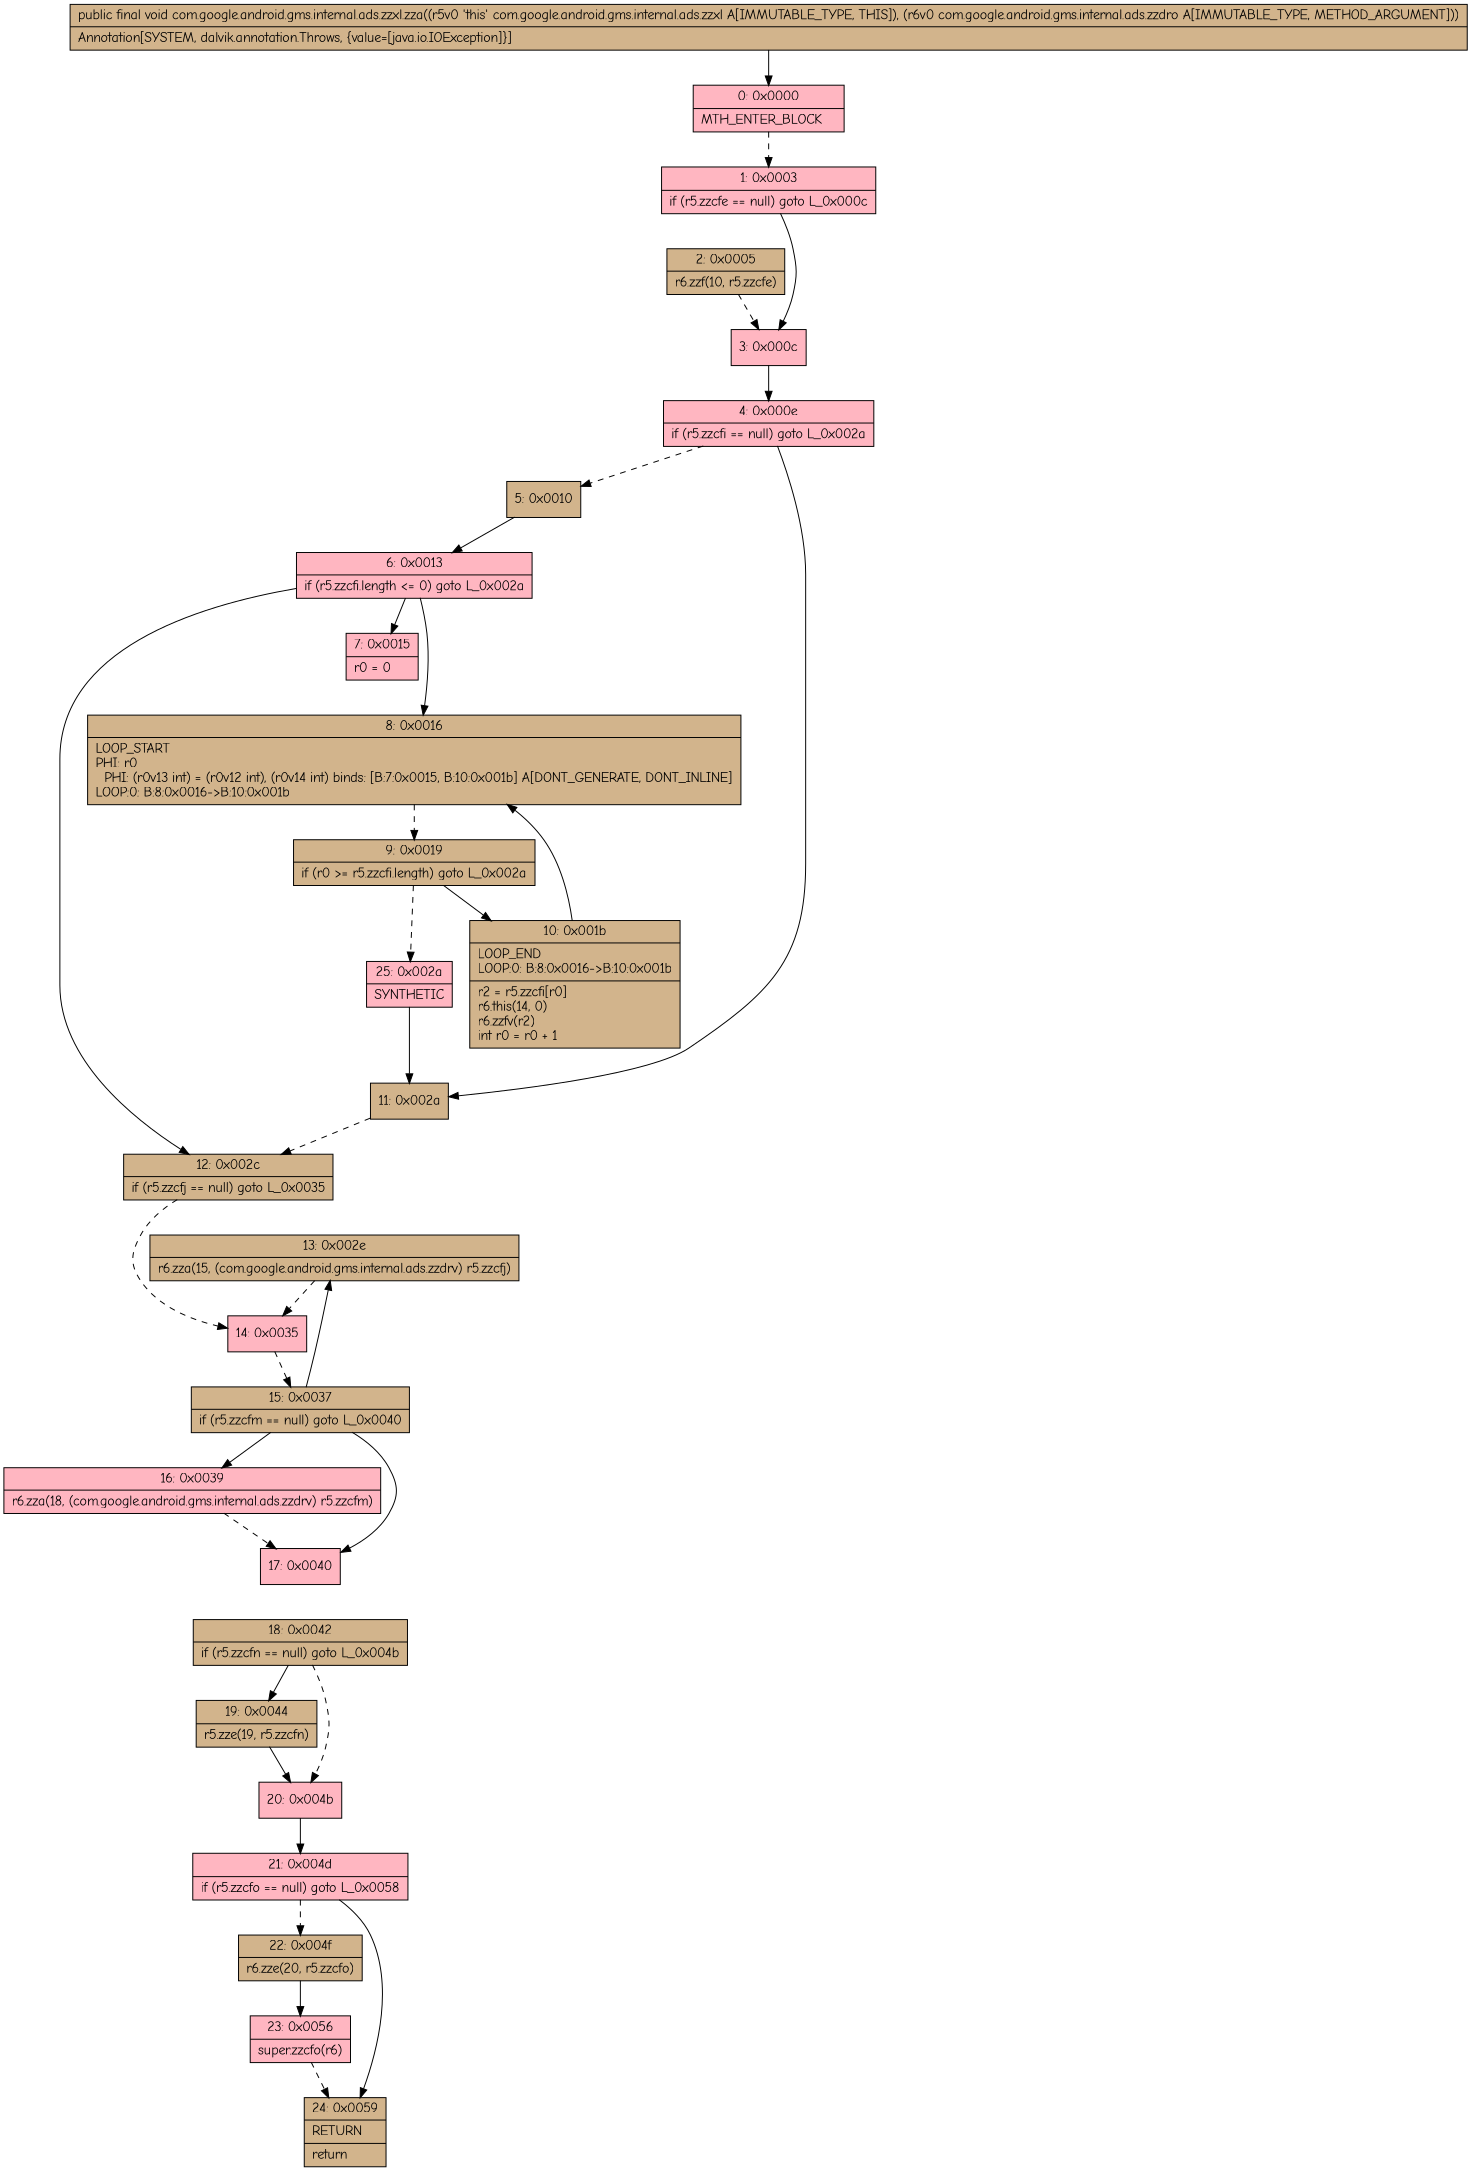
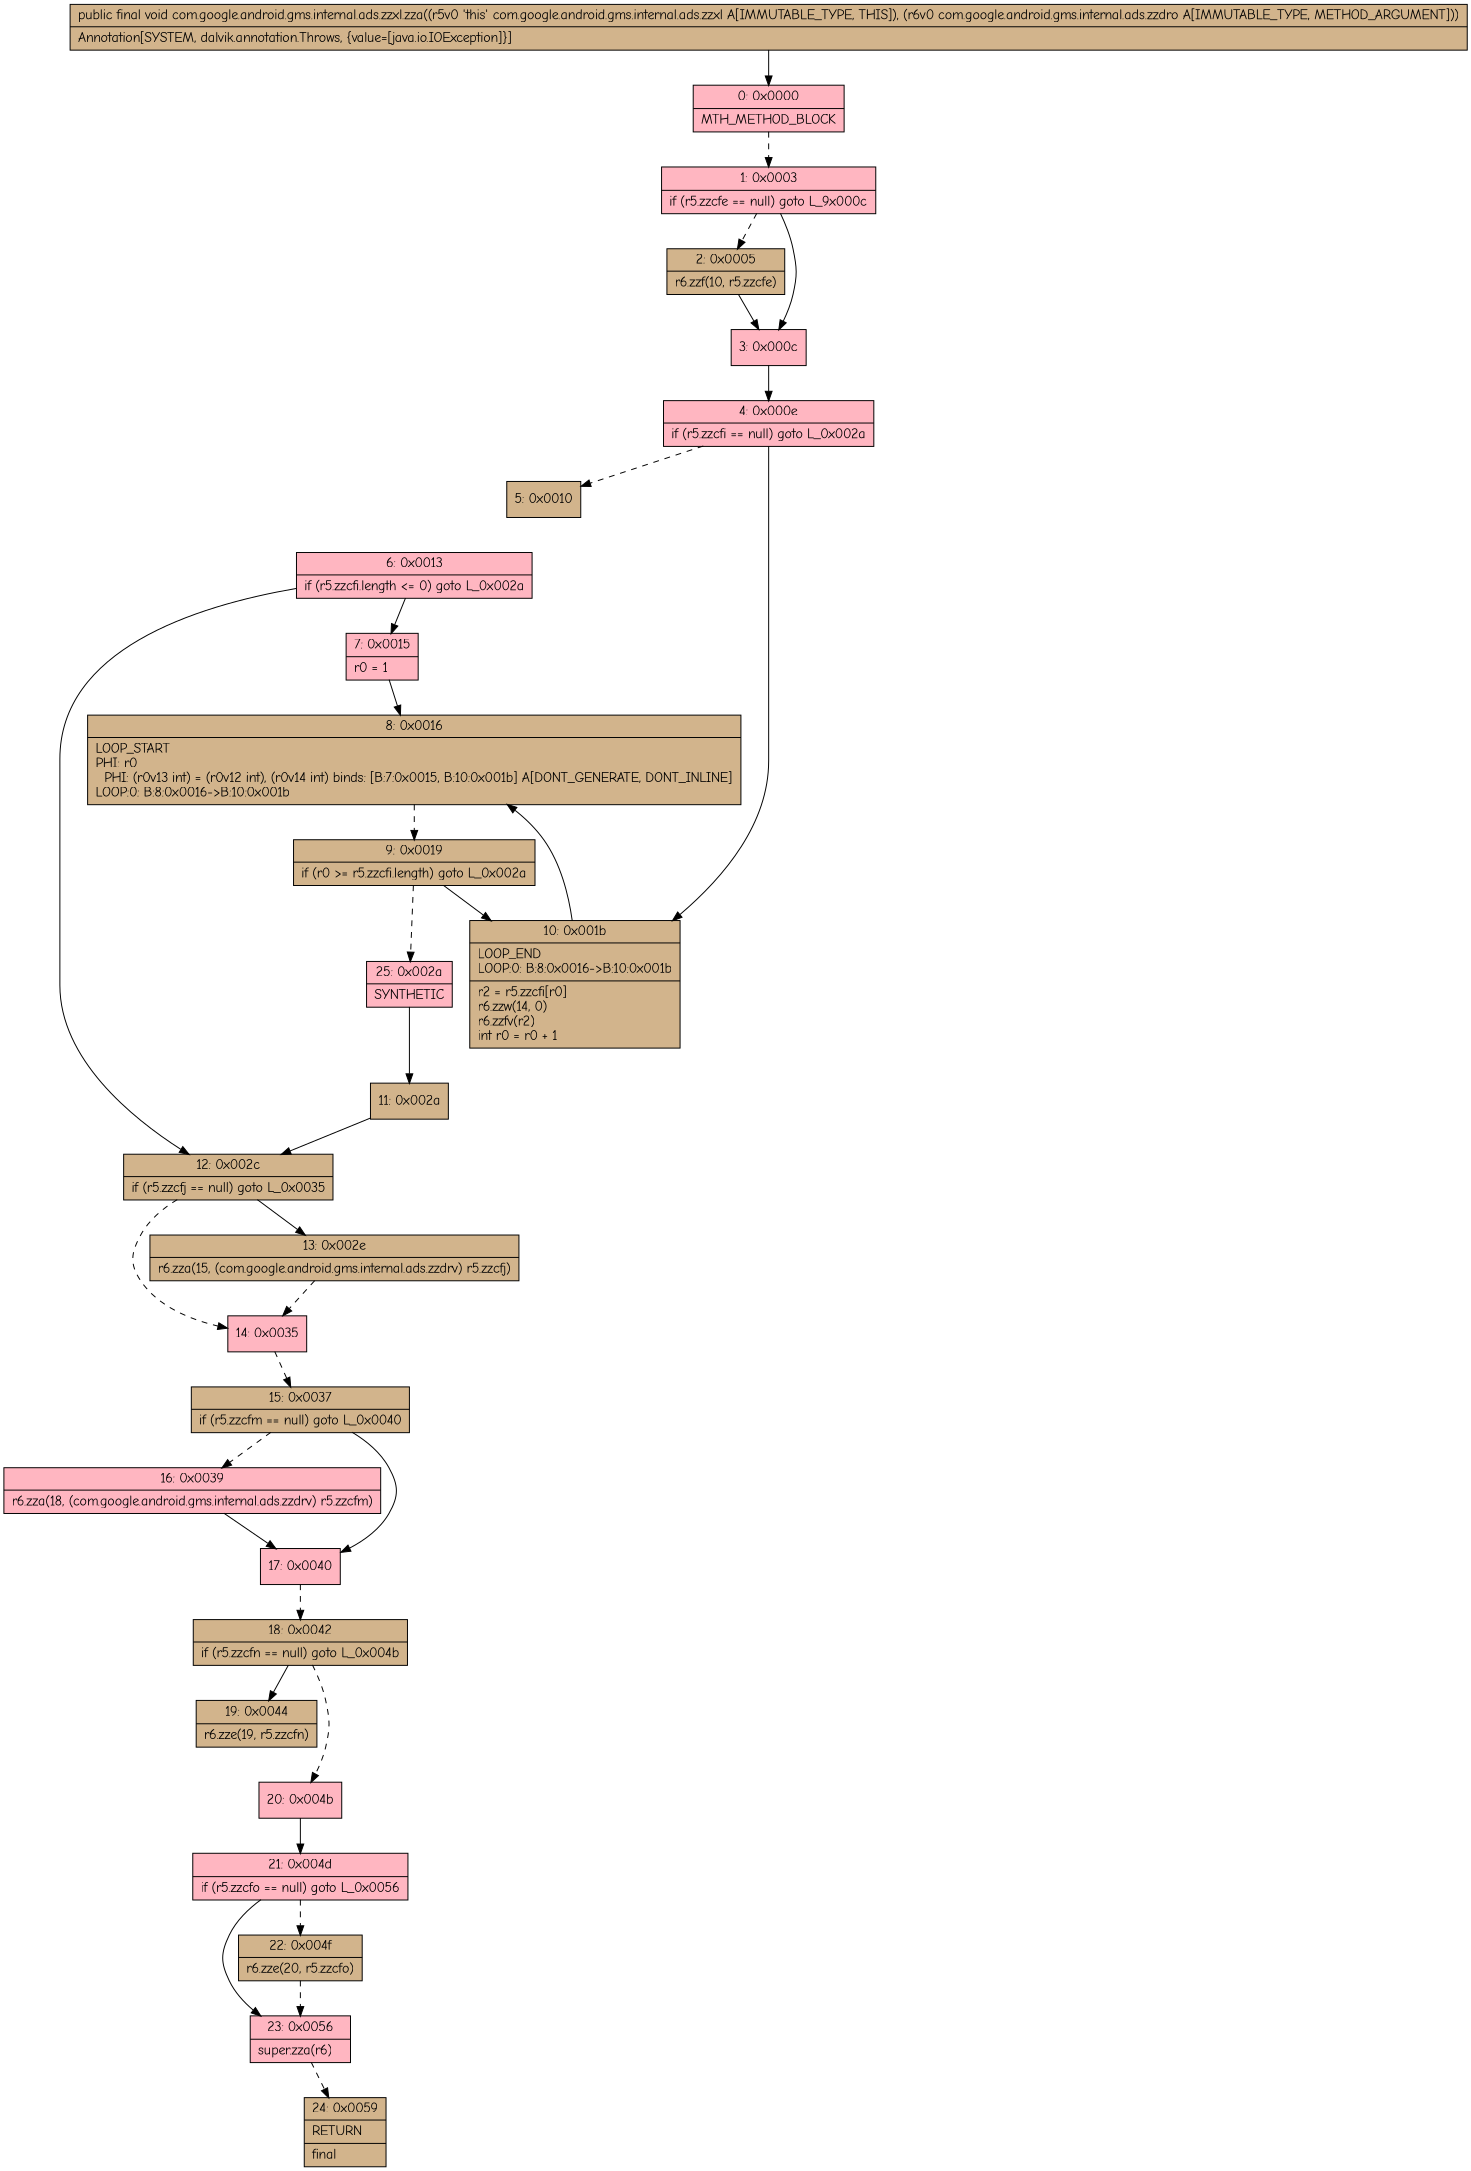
node "0: 0x0000": text "MTH_ENTER_BLOCK" -> "MTH_METHOD_BLOCK"
node "1: 0x0003": text "if (r5.zzcfe == null) goto L_0x000c" -> "if (r5.zzcfe == null) goto L_9x000c"
edge "1: 0x0003" -> "2: 0x0005": added
edge "2: 0x0005" -> "3: 0x000c": style dashed -> solid
edge "5: 0x0010" -> "6: 0x0013": removed
edge "6: 0x0013" -> "8: 0x0016": now "7: 0x0015" -> "8: 0x0016"
node "7: 0x0015": text "r0 = 0" -> "r0 = 1"
edge "4: 0x000e" -> "11: 0x002a": now "4: 0x000e" -> "10: 0x001b"
node "10: 0x001b": text "r6.this(14, 0)" -> "r6.zzw(14, 0)"
edge "11: 0x002a" -> "12: 0x002c": style dashed -> solid
edge "15: 0x0037" -> "13: 0x002e": now "12: 0x002c" -> "13: 0x002e"
edge "15: 0x0037" -> "16: 0x0039": style solid -> dashed
edge "16: 0x0039" -> "17: 0x0040": style dashed -> solid
edge "17: 0x0040" -> "18: 0x0042": added
node "19: 0x0044": text "r5.zze(19, r5.zzcfn)" -> "r6.zze(19, r5.zzcfn)"
edge "19: 0x0044" -> "20: 0x004b": removed
node "21: 0x004d": text "if (r5.zzcfo == null) goto L_0x0058" -> "if (r5.zzcfo == null) goto L_0x0056"
edge "21: 0x004d" -> "24: 0x0059": now "21: 0x004d" -> "23: 0x0056"
edge "22: 0x004f" -> "23: 0x0056": style solid -> dashed
node "23: 0x0056": text "super.zzcfo(r6)" -> "super.zza(r6)"
node "24: 0x0059": text "return" -> "final"
